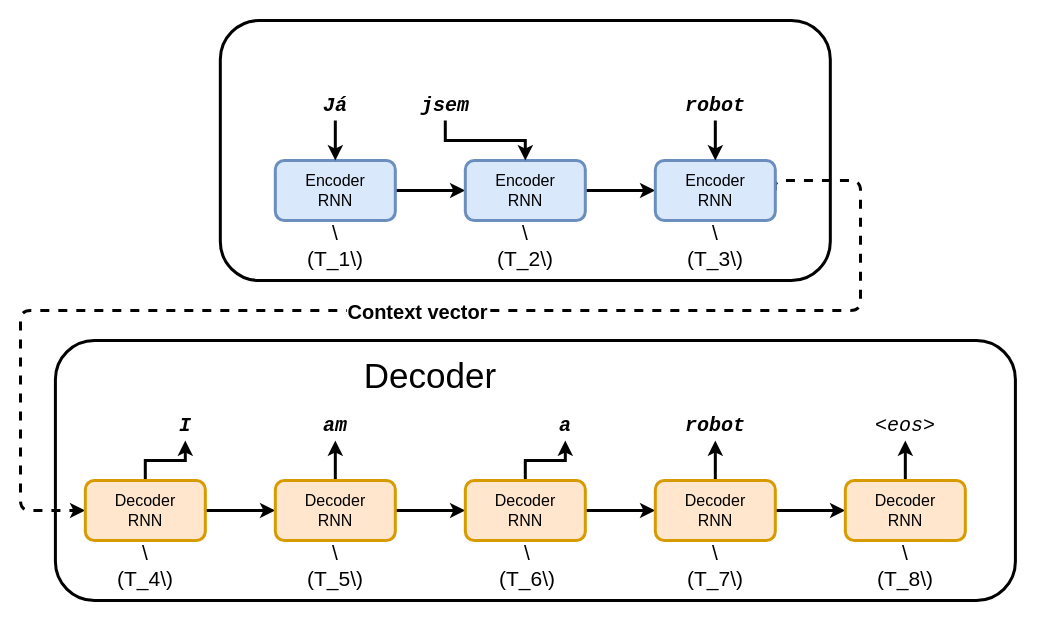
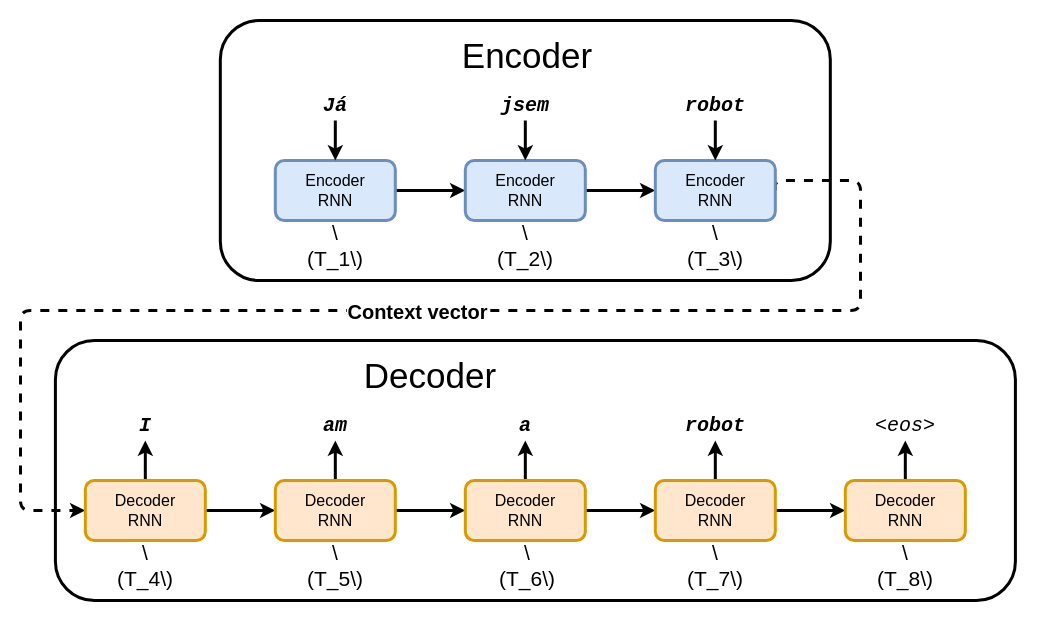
node "Encoder": added
node "jsem": moved (445, 106) -> (525, 106)
node "I": moved (185, 426) -> (145, 426)
node "a": moved (565, 426) -> (525, 426)
